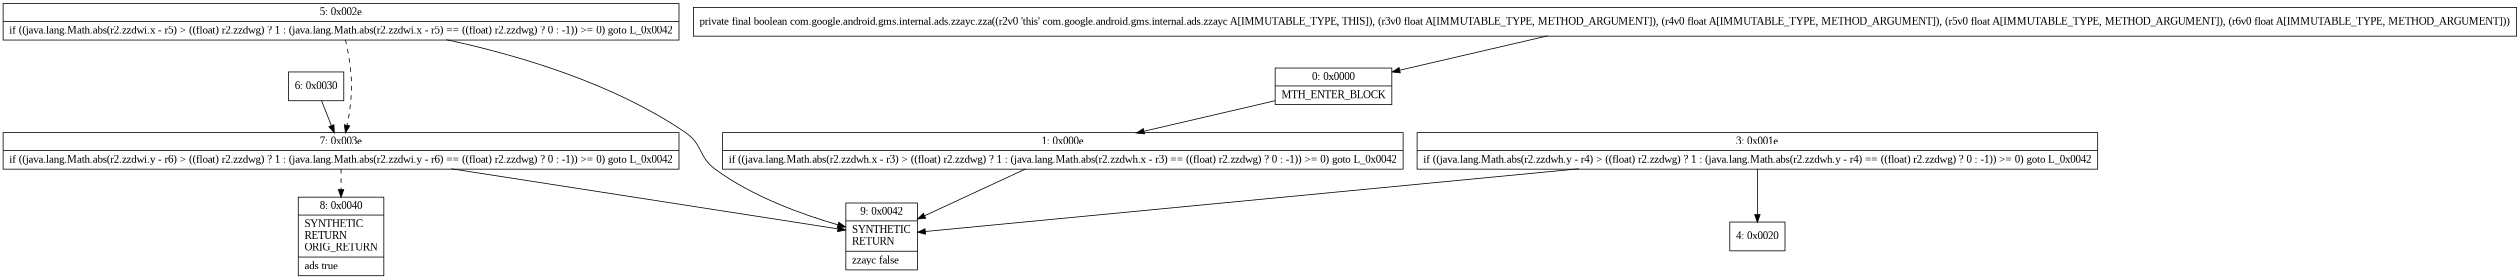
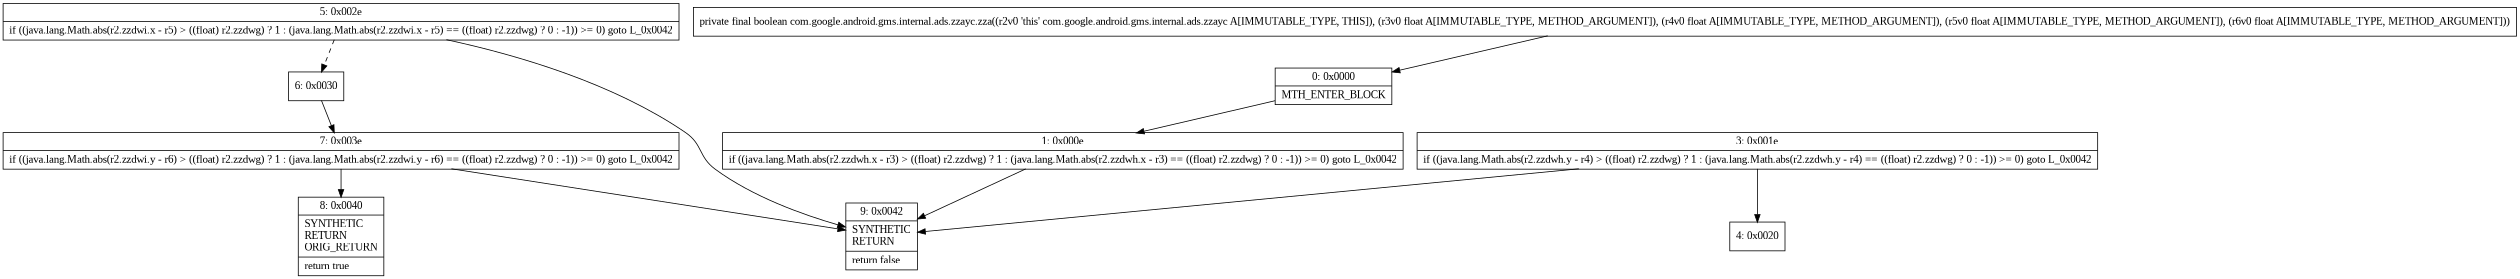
edge "5: 0x002e" -> "7: 0x003e": now "5: 0x002e" -> "6: 0x0030"
edge "7: 0x003e" -> "8: 0x0040": style dashed -> solid
node "9: 0x0042": text "zzayc false" -> "return false"
node "8: 0x0040": text "ads true" -> "return true"
